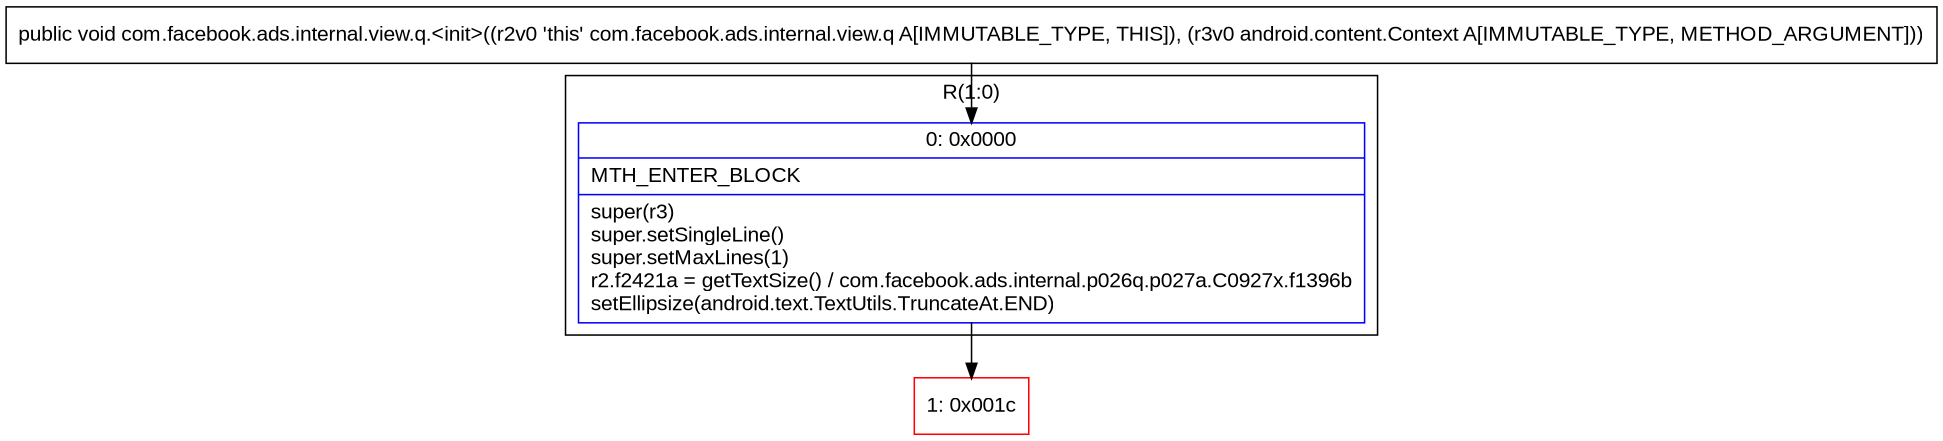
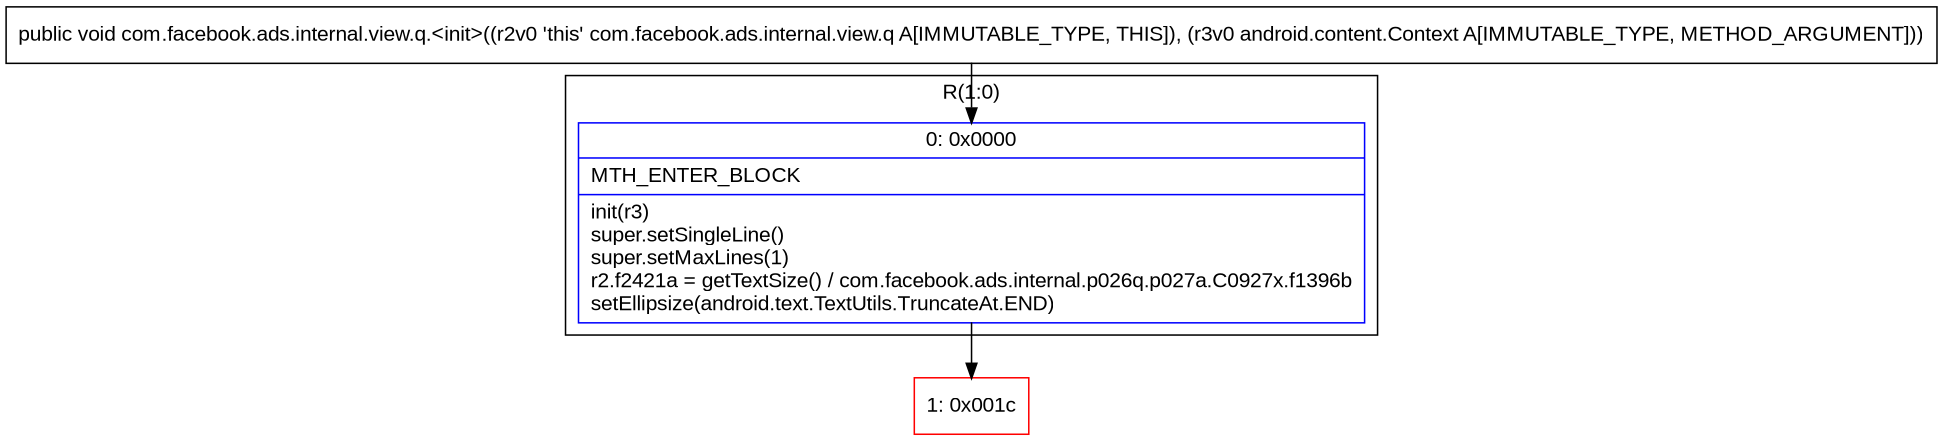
node "0: 0x0000": text "super(r3)" -> "init(r3)"
